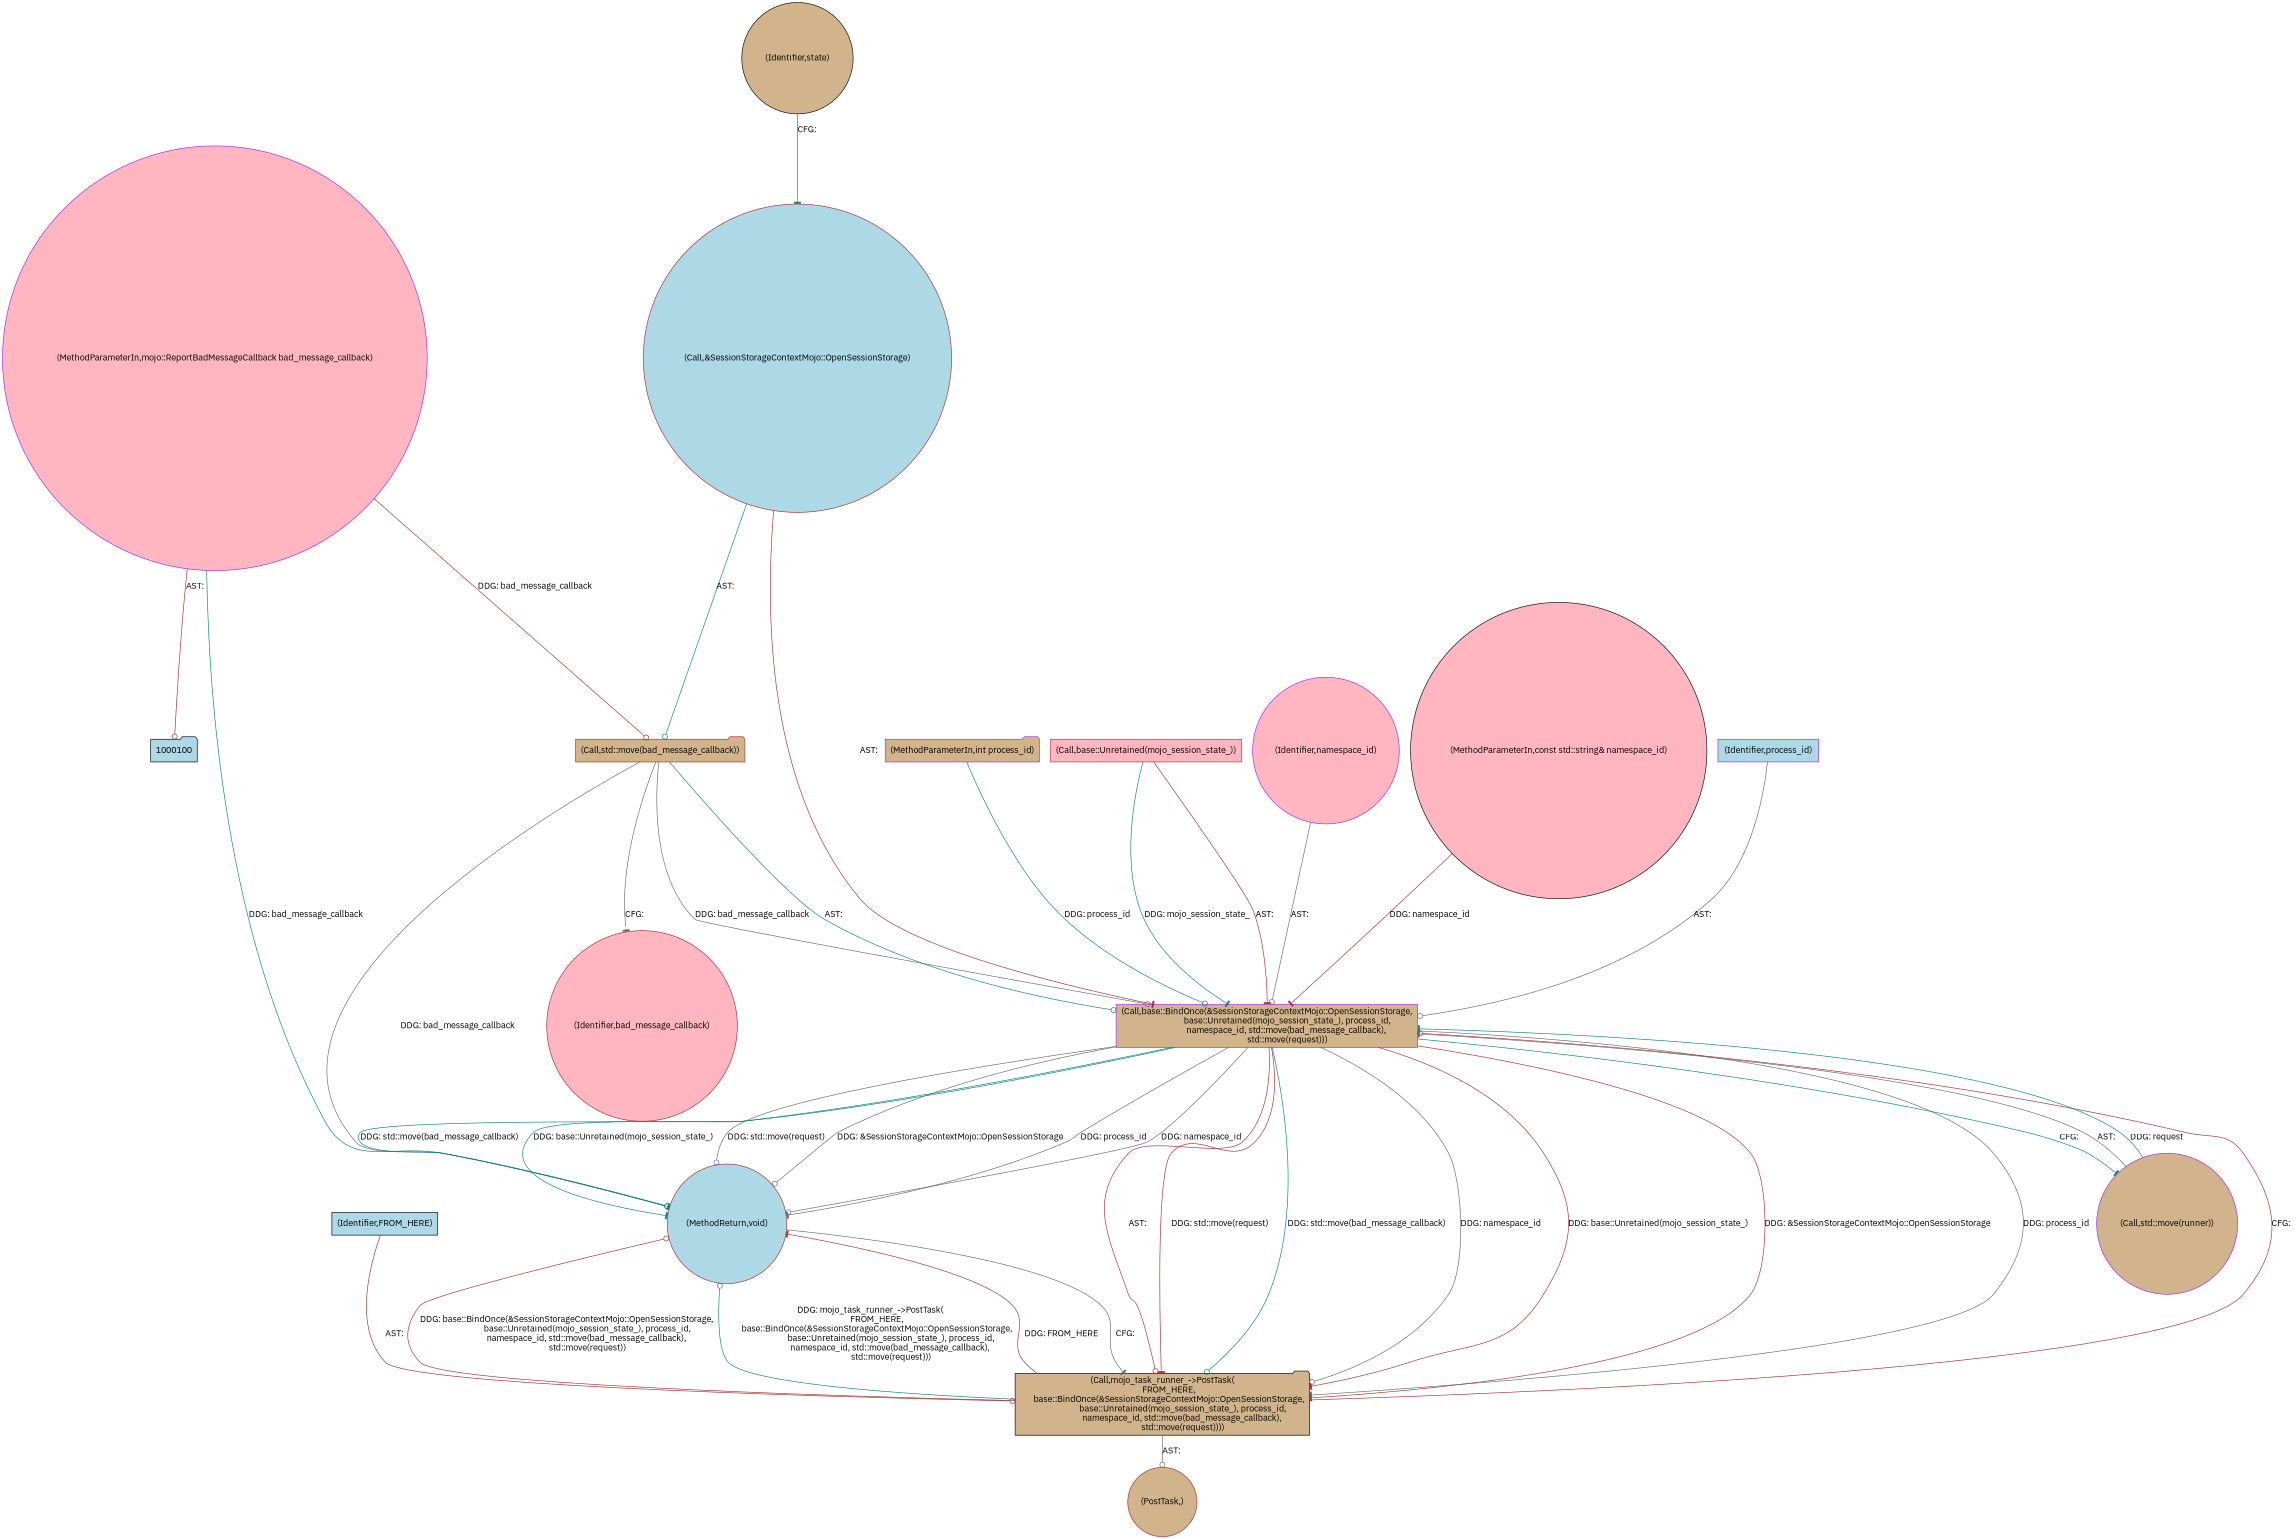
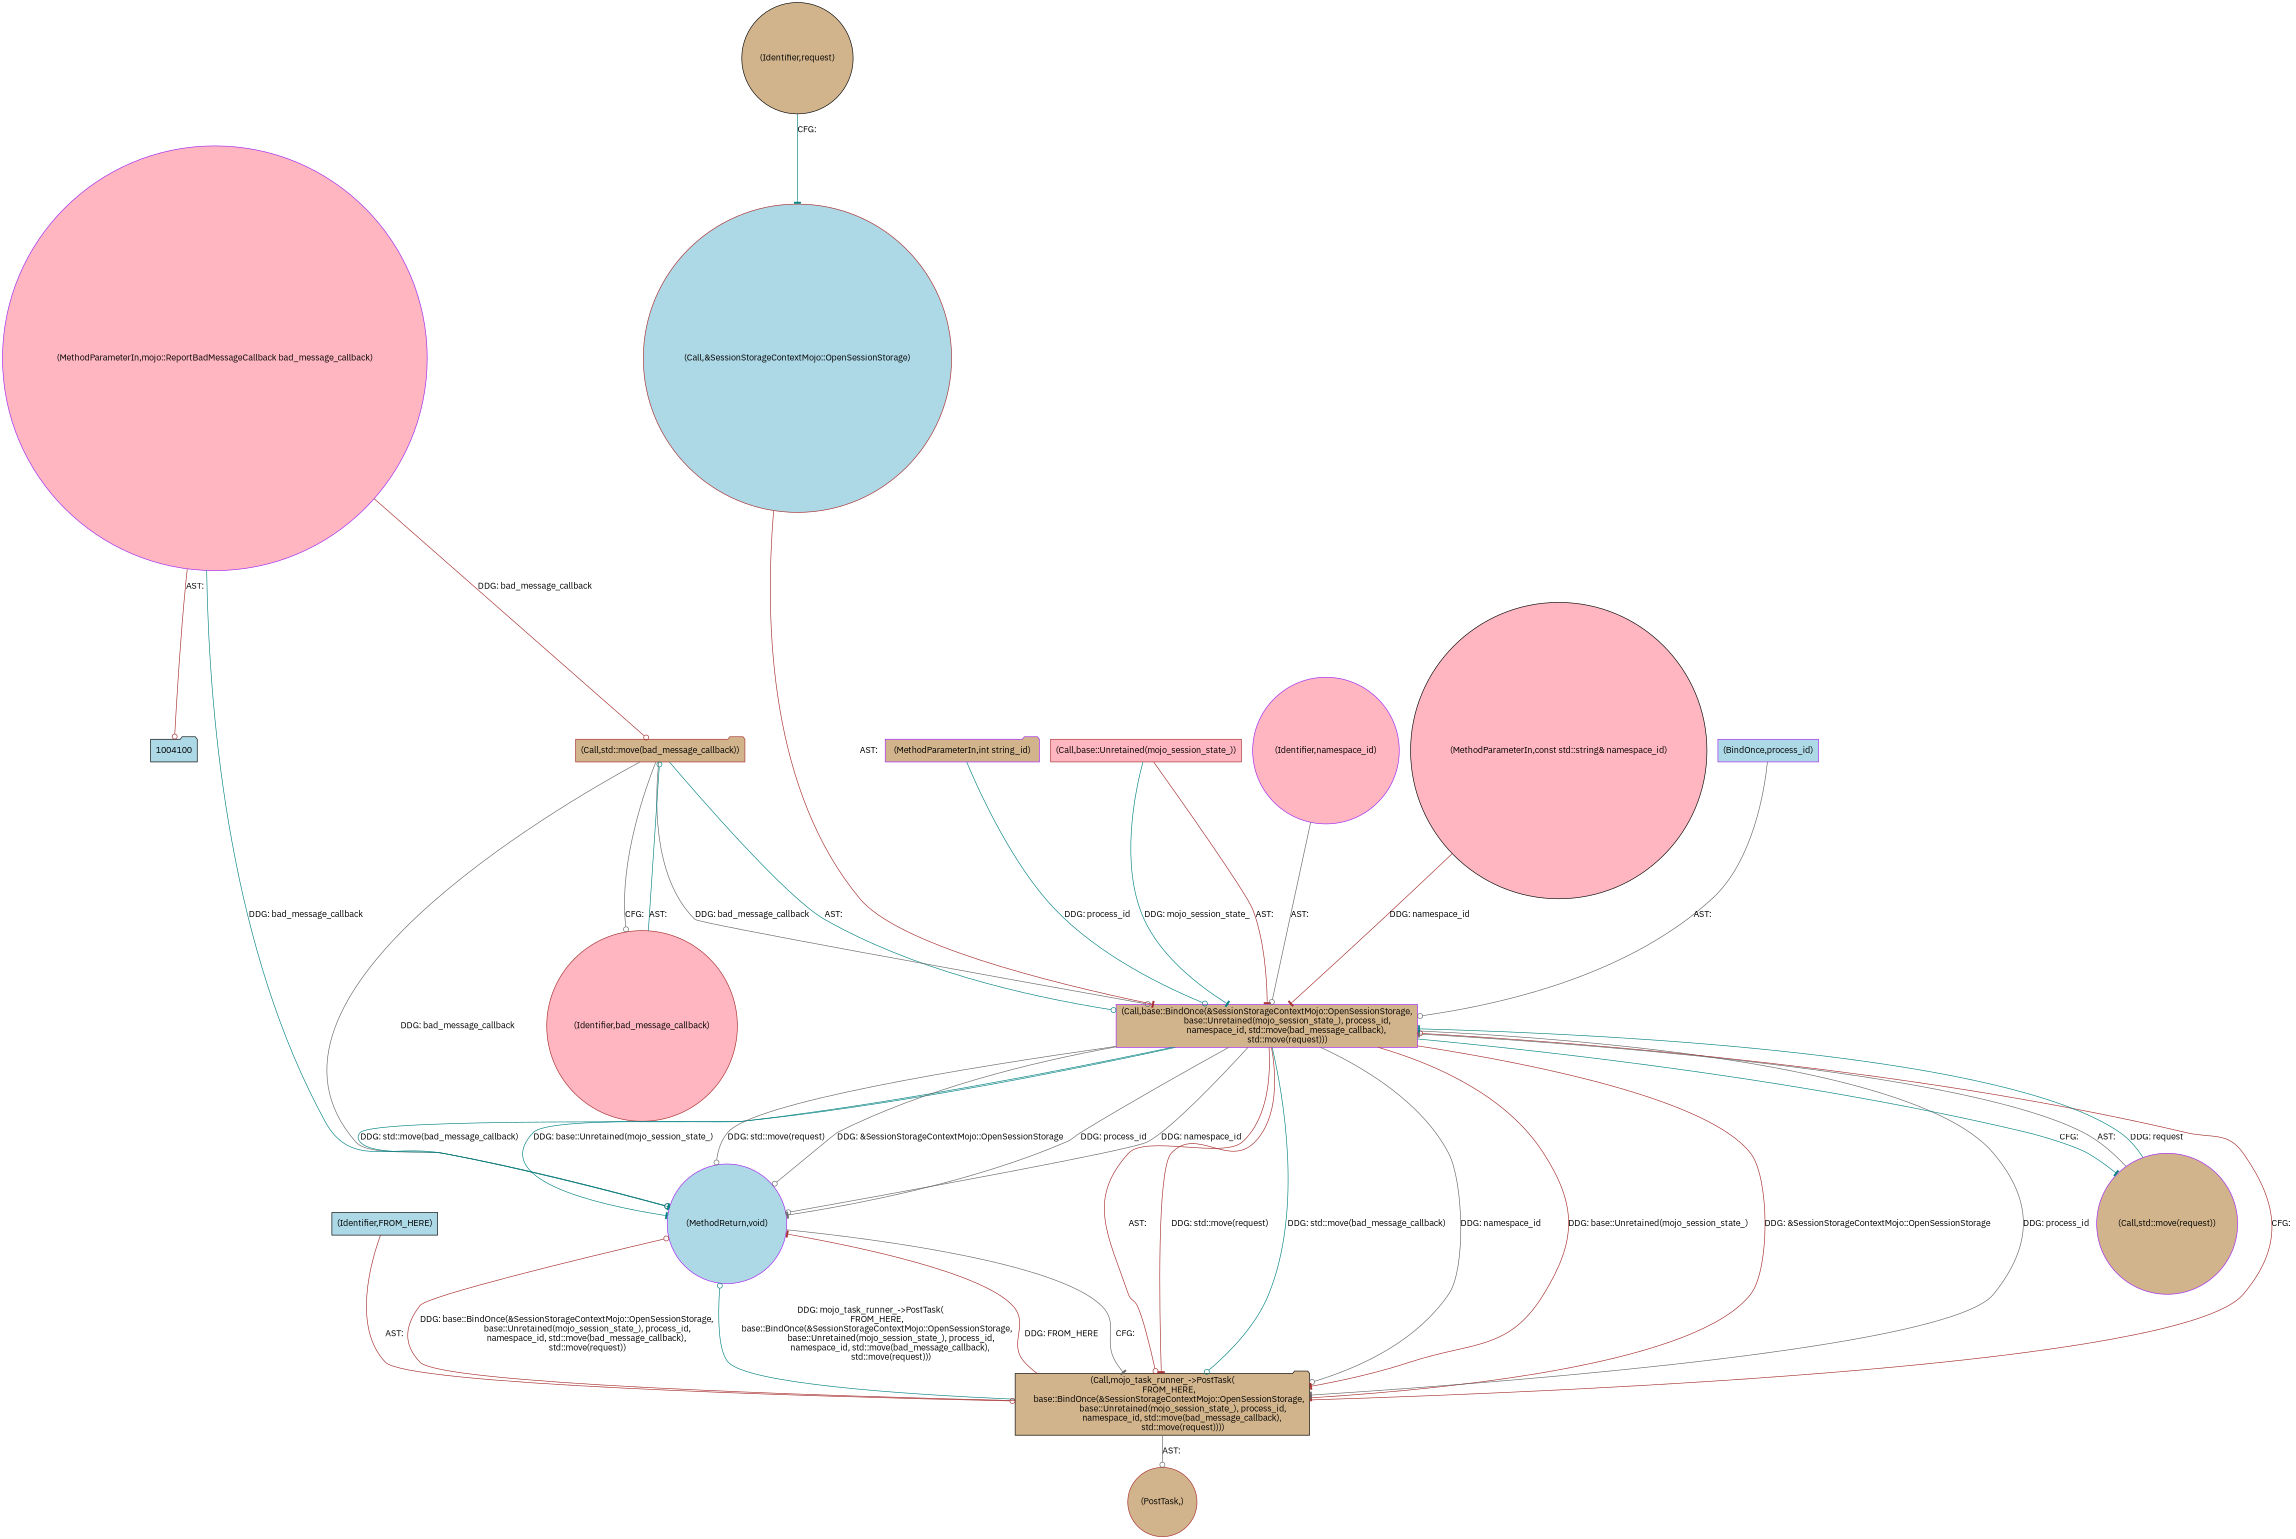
node "(Identifier,state)": label "(Identifier,state)" -> "(Identifier,request)"
edge "(Call,&SessionStorageContextMojo::OpenSessionStorage)" -> "(Call,std::move(bad_message_callback))": now "(Identifier,bad_message_callback)" -> "(Call,std::move(bad_message_callback))"
node "1000100": label "1000100" -> "1004100"
node "(MethodParameterIn,int process_id)": label "(MethodParameterIn,int process_id)" -> "(MethodParameterIn,int string_id)"
node "(Identifier,process_id)": label "(Identifier,process_id)" -> "(BindOnce,process_id)"
edge "(Call,std::move(bad_message_callback))" -> "(Identifier,bad_message_callback)": arrowhead tee -> odot
node "(MethodReturn,void)": color brown -> purple
node "(Call,std::move(runner))": label "(Call,std::move(runner))" -> "(Call,std::move(request))"
